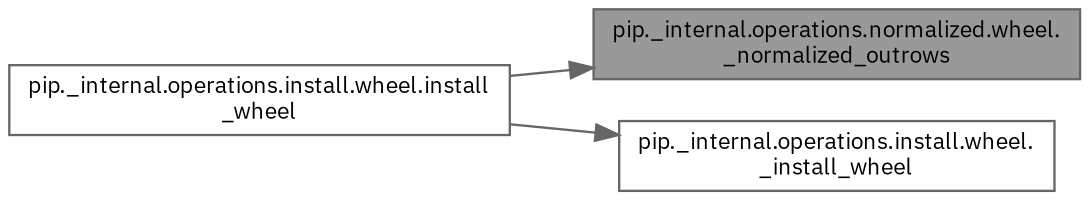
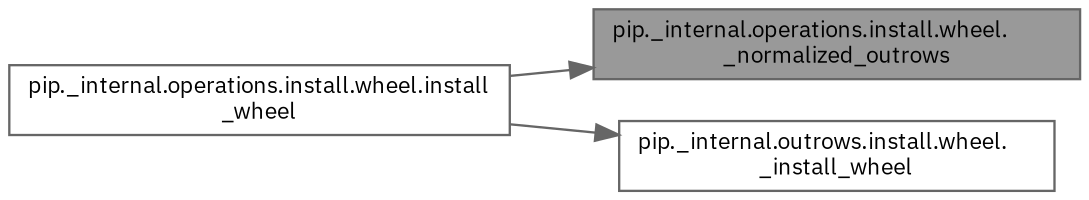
node "pip._internal.operations.normalized.wheel. _normalized_outrows": label "pip._internal.operations.normalized.wheel. _normalized_outrows" -> "pip._internal.operations.install.wheel. _normalized_outrows"
node "pip._internal.operations.install.wheel. _install_wheel": label "pip._internal.operations.install.wheel. _install_wheel" -> "pip._internal.outrows.install.wheel. _install_wheel"
